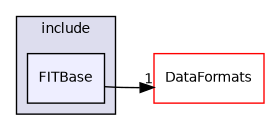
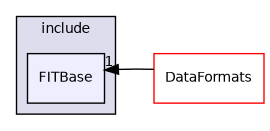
edge "FITBase" -> "DataFormats": reversed
